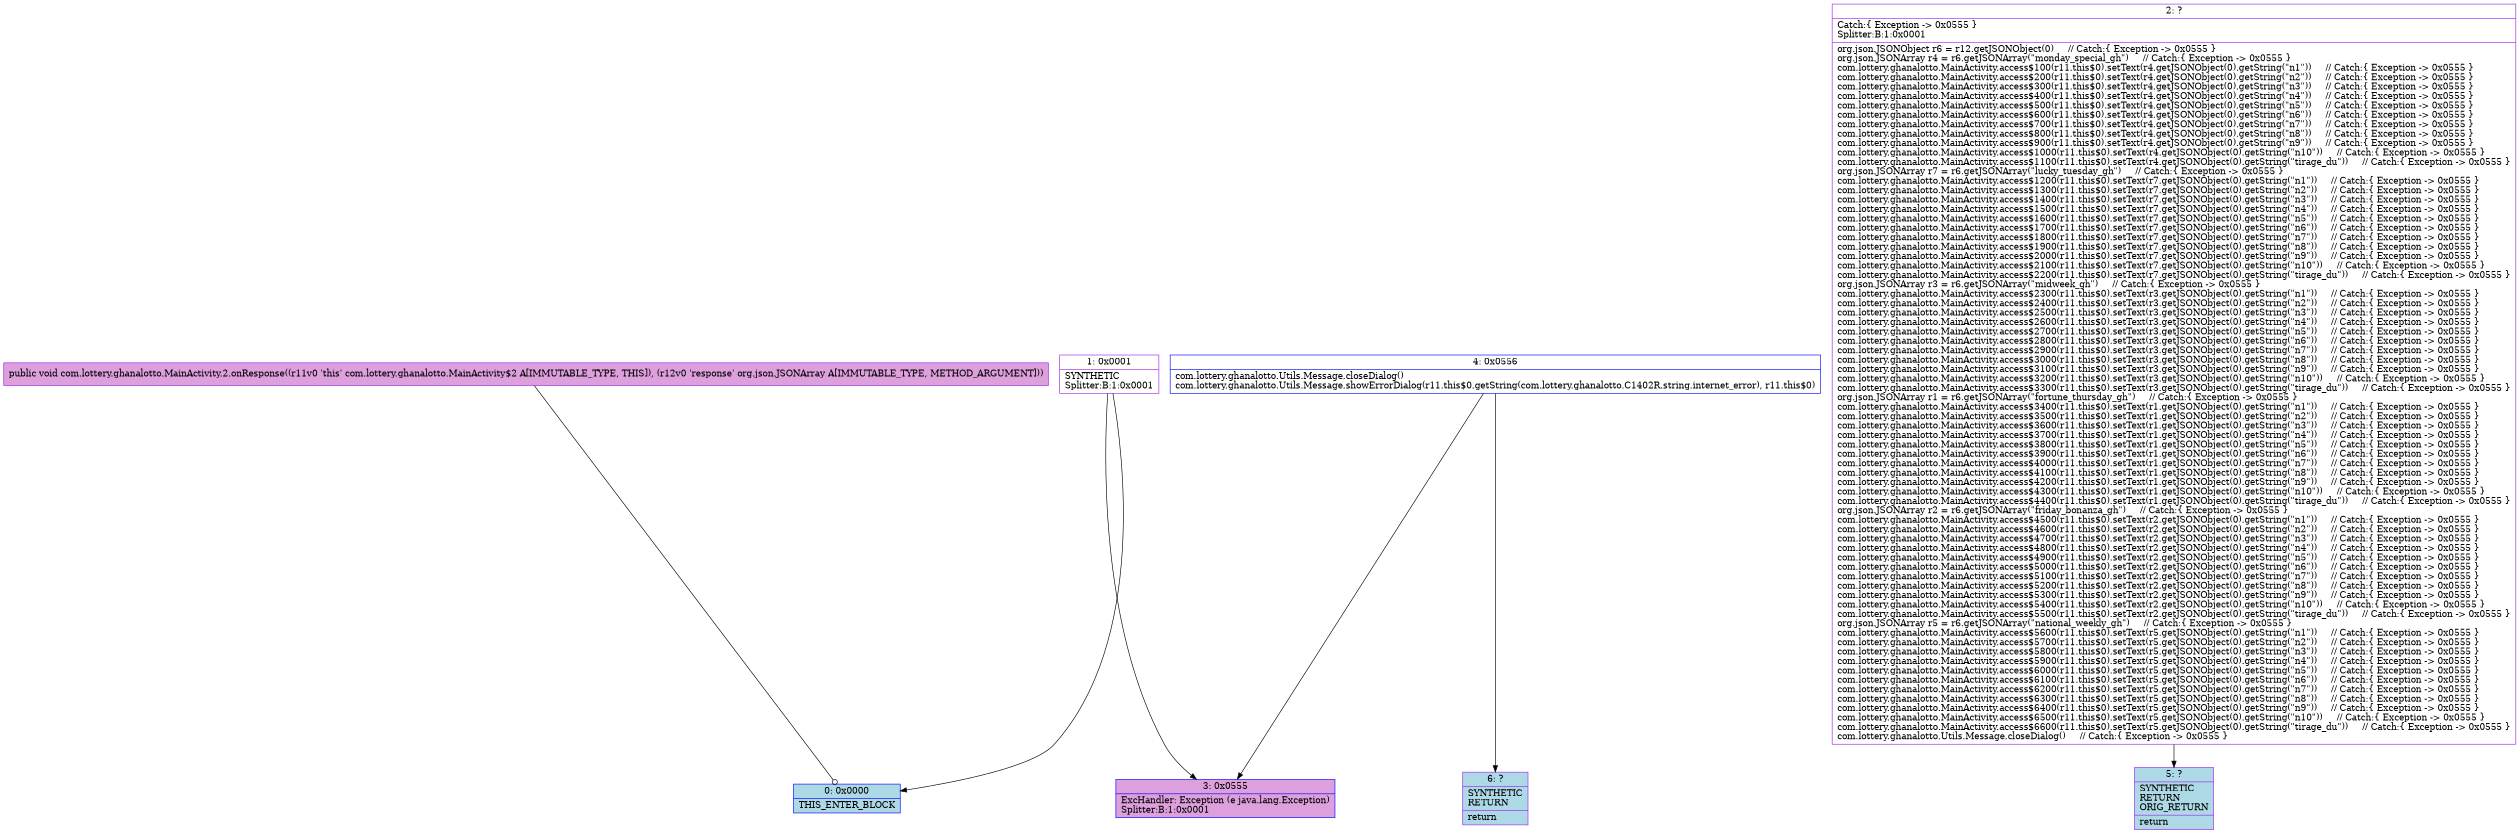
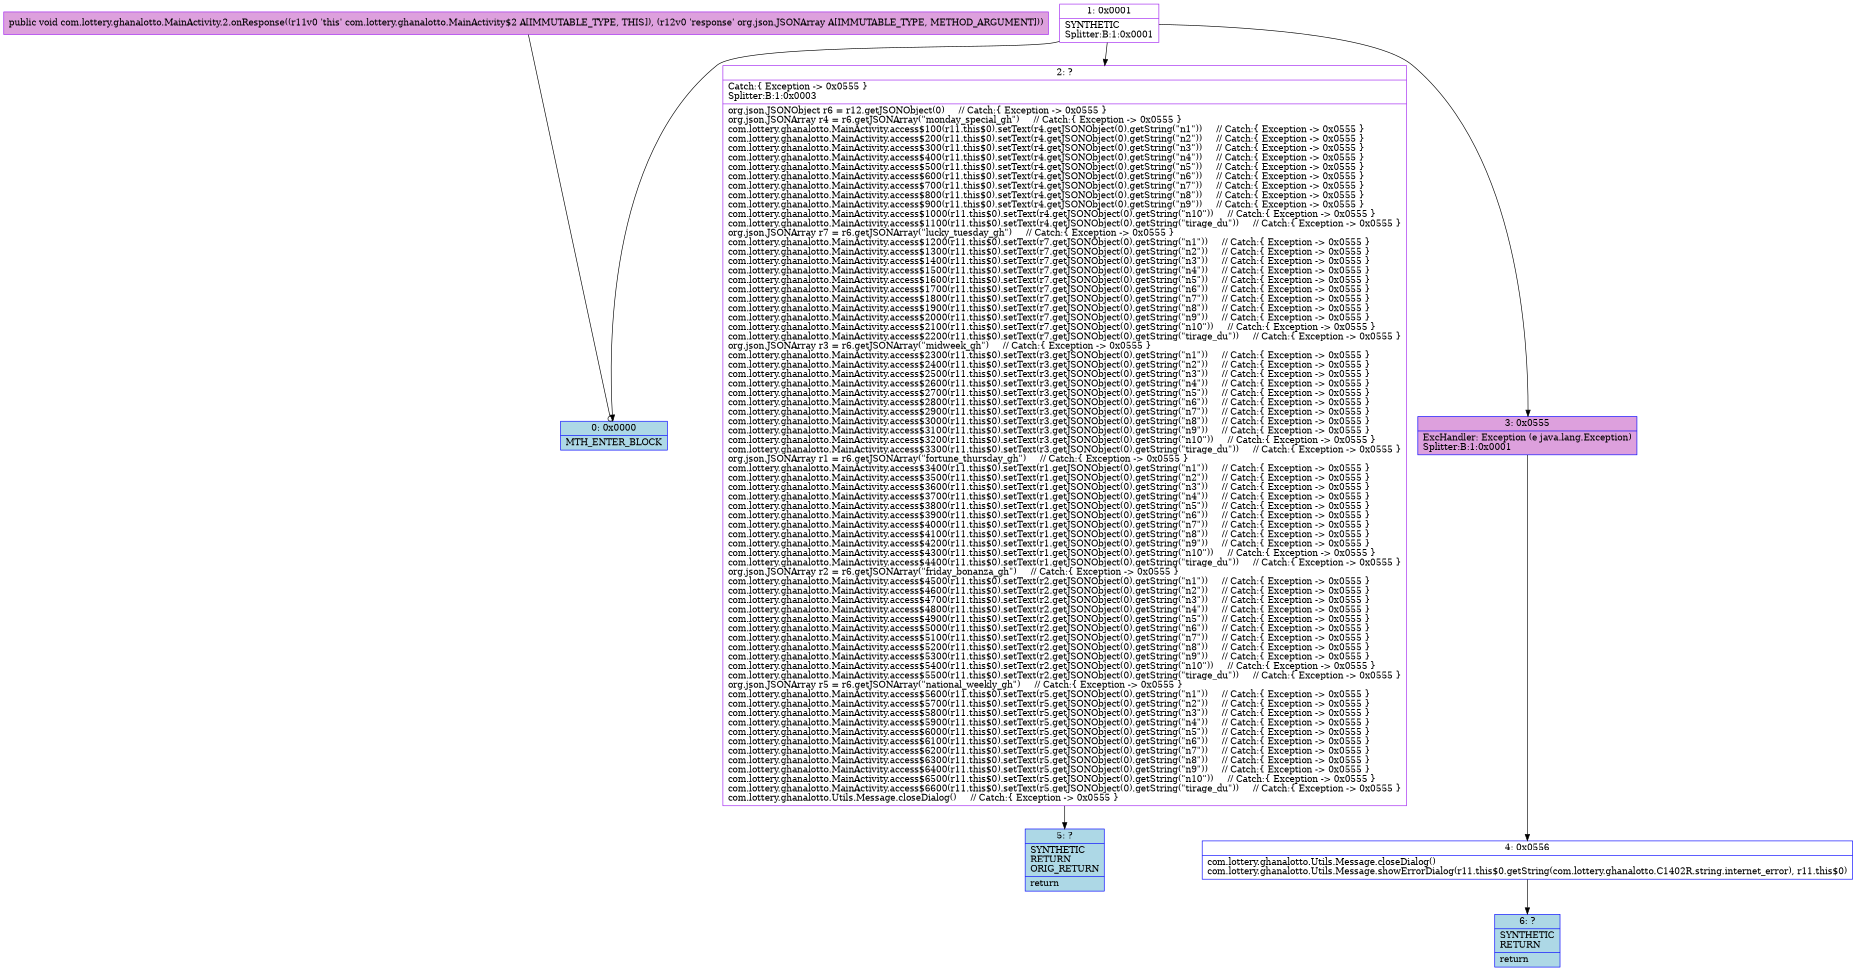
node "2: ?": text "Splitter:B:1:0x0001" -> "Splitter:B:1:0x0003"
edge "1: 0x0001" -> "2: ?": added
edge "4: 0x0556" -> "3: 0x0555": reversed
node "6: ?": color purple -> blue
node "5: ?": color purple -> blue
node "0: 0x0000": text "THIS_ENTER_BLOCK" -> "MTH_ENTER_BLOCK"
